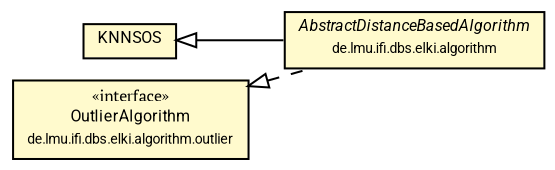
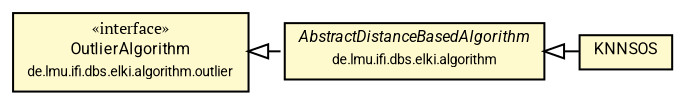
edge "AbstractDistanceBasedAlgorithm" -> "KNNSOS": reversed
